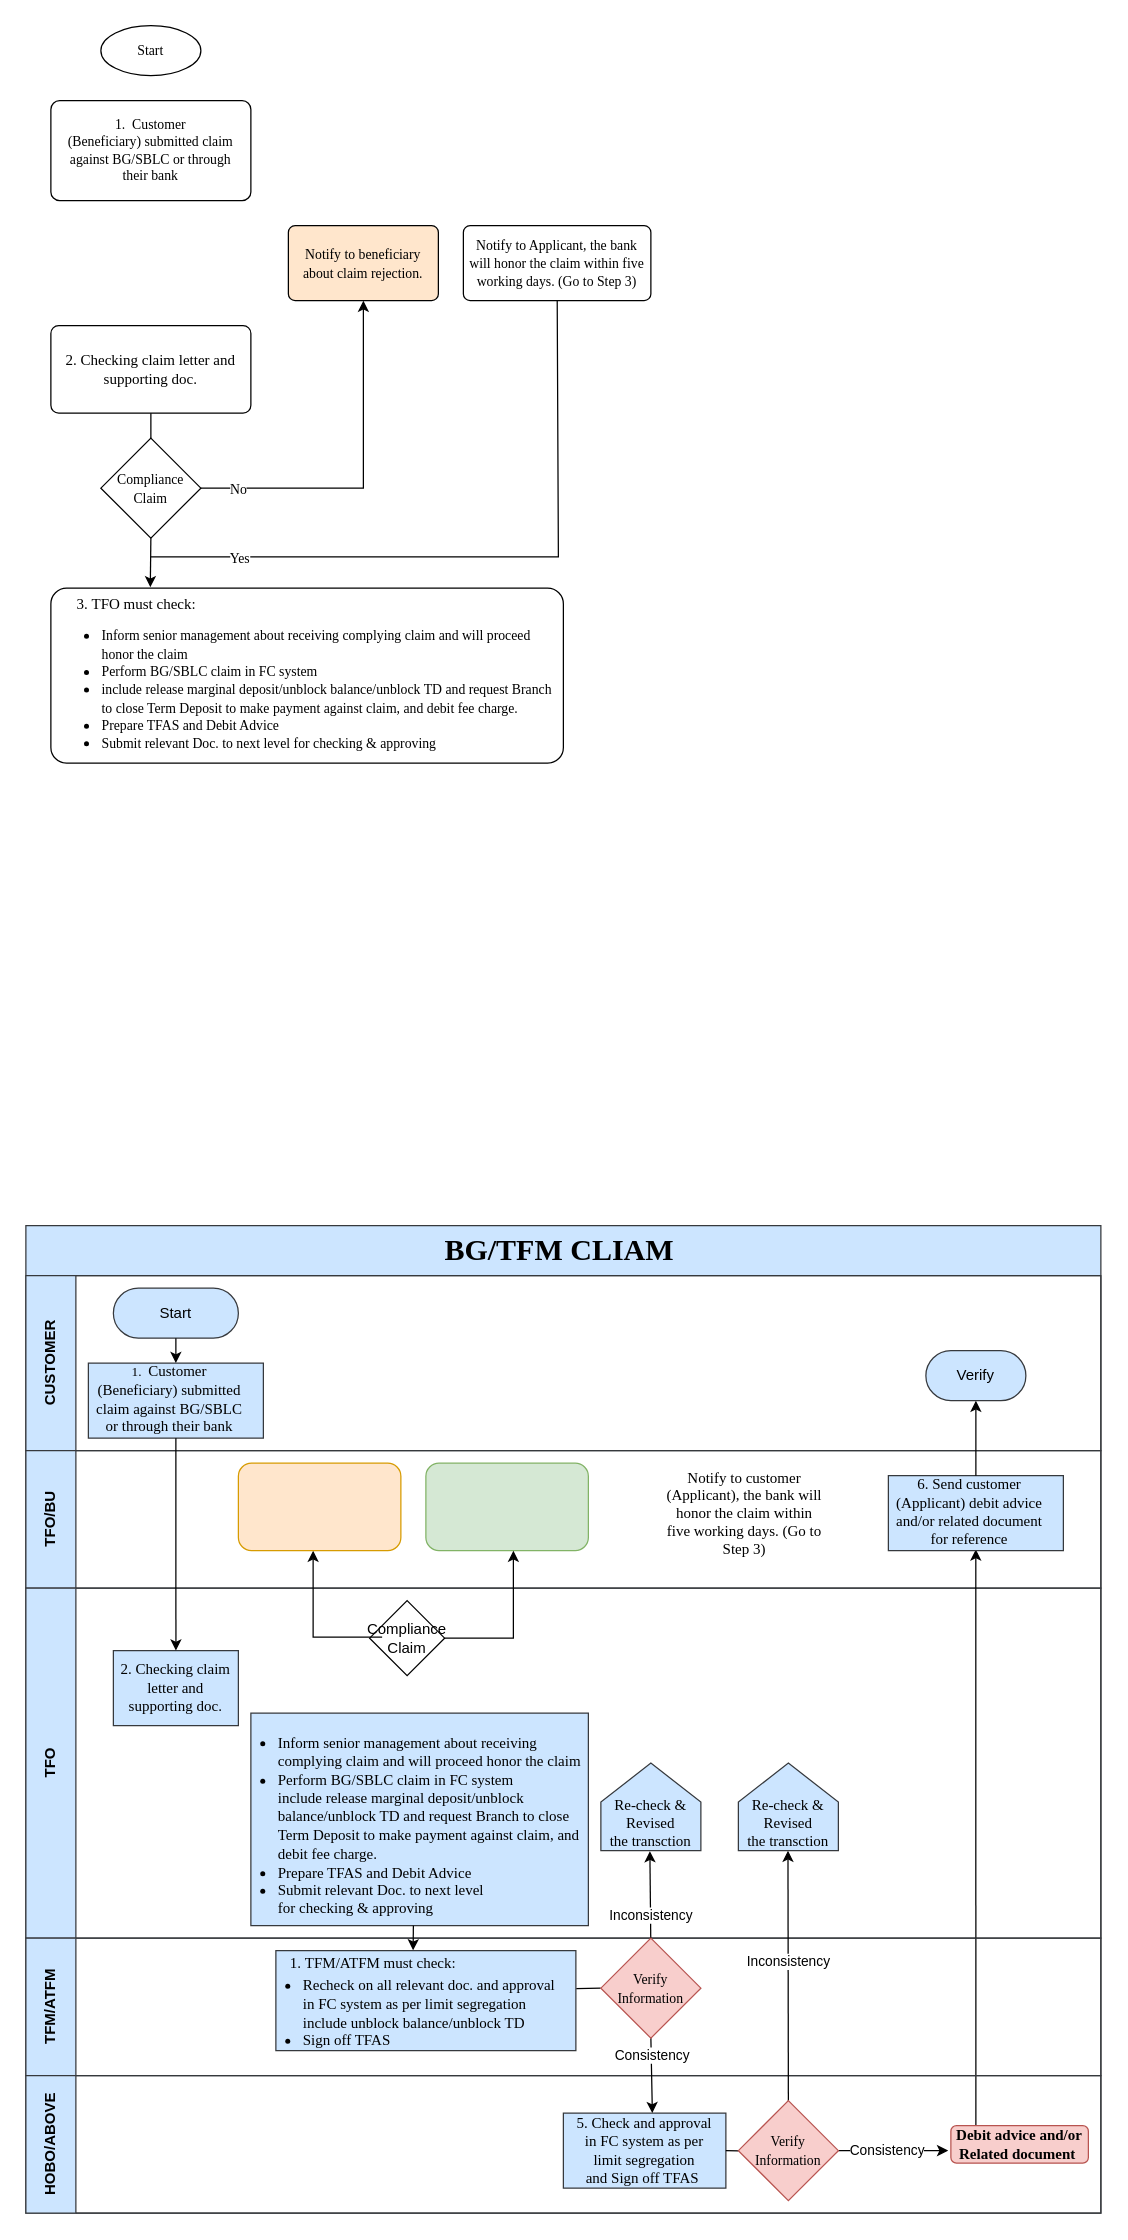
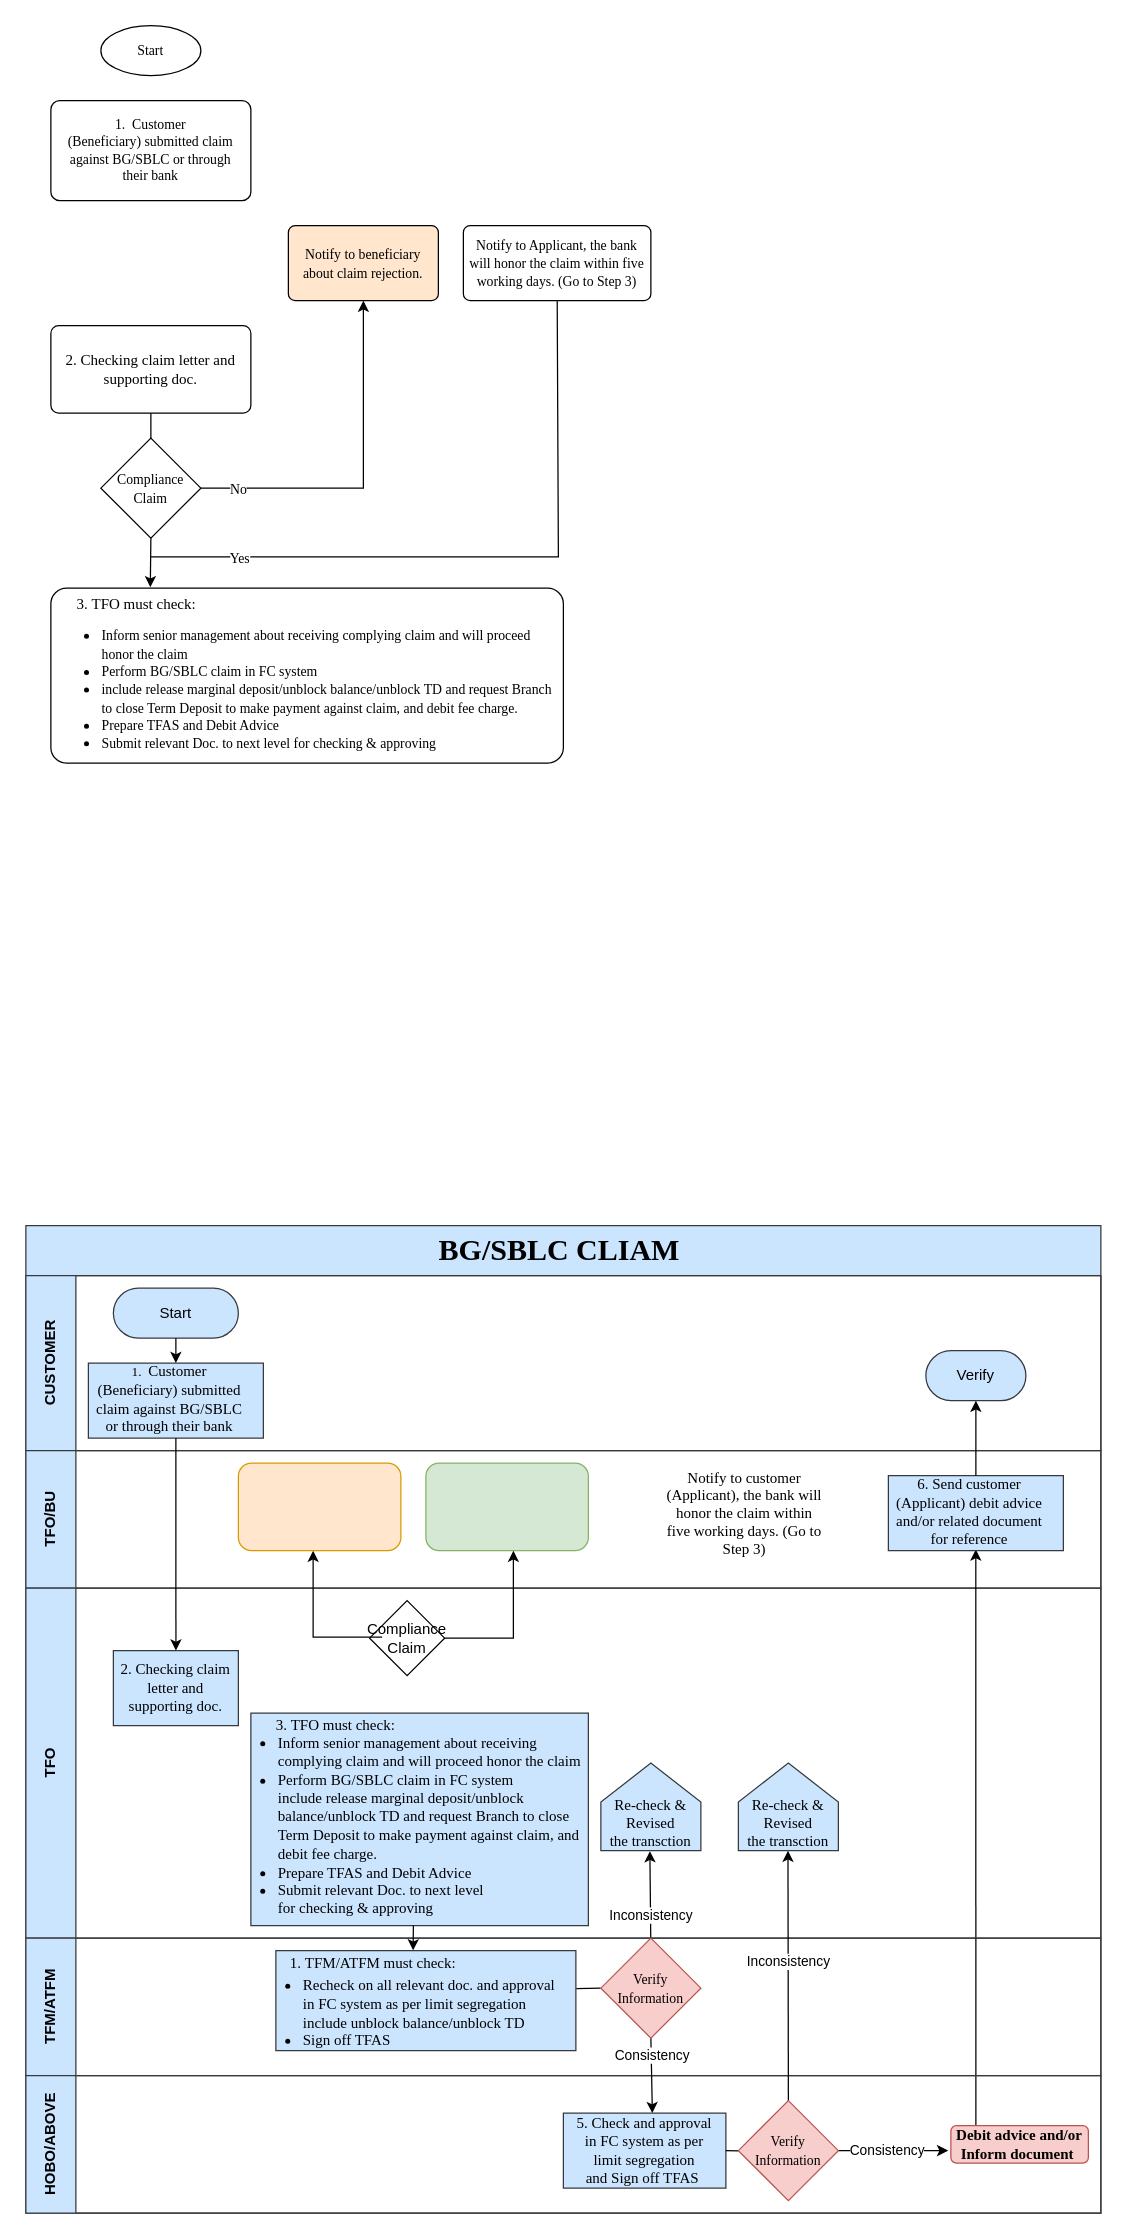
node "BG/TFM CLIAM": label "BG/TFM CLIAM" -> "BG/SBLC CLIAM"
node "3. TFO must check:": added
node "Debit advice and/or Related document": label "Debit advice and/or Related document" -> "Debit advice and/or Inform document"
